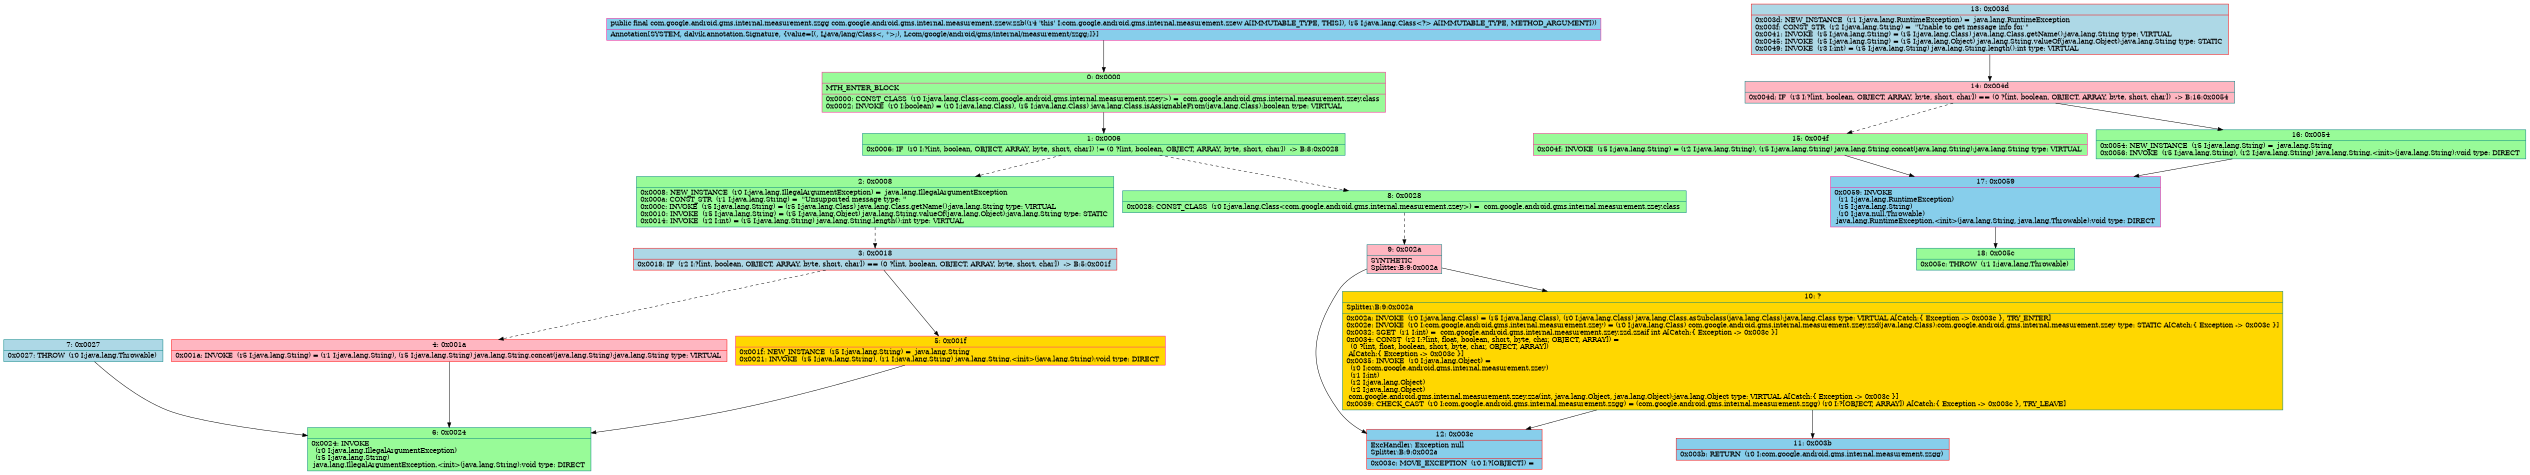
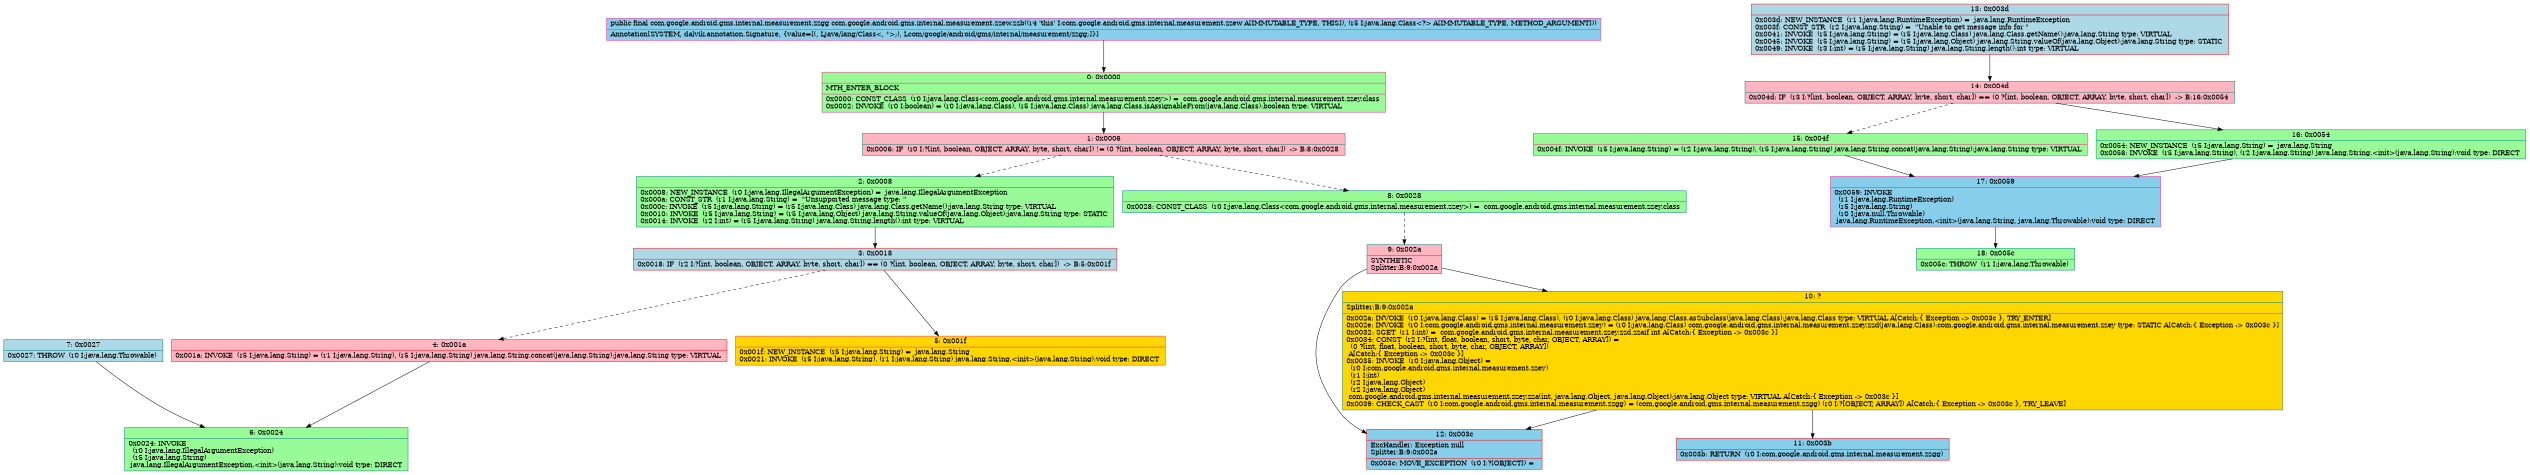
node "1: 0x0006": fillcolor palegreen -> lightpink
edge "2: 0x0008" -> "3: 0x0018": style dashed -> solid
edge "5: 0x001f" -> "6: 0x0024": removed
